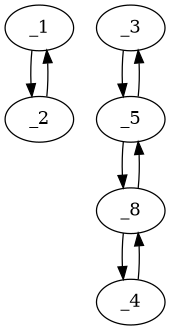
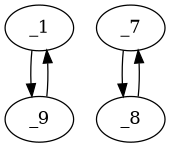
node "_3": removed
node "_2": label "_2" -> "_9"
node "_5": label "_5" -> "_7"
node "_4": removed
